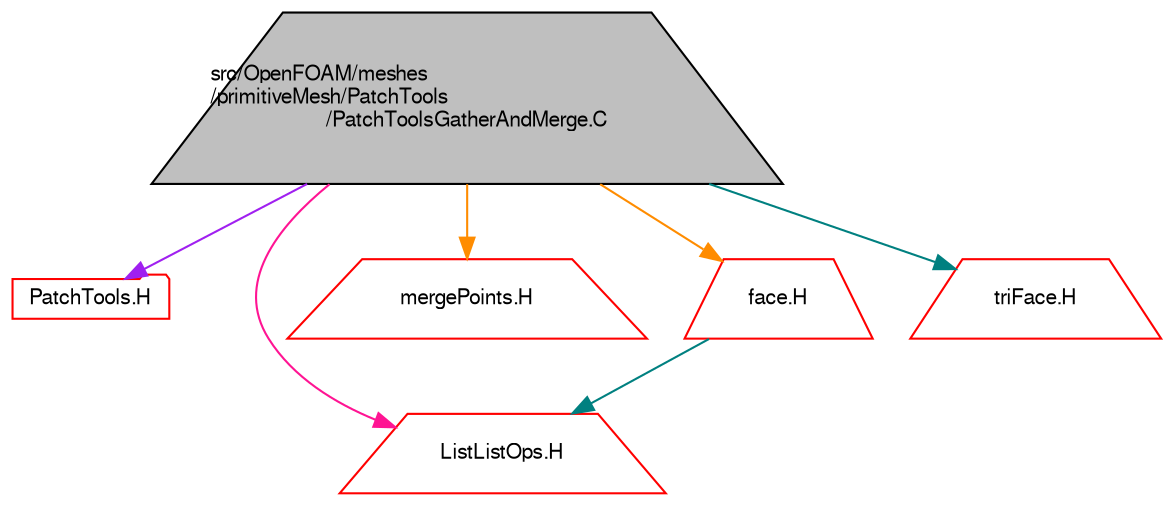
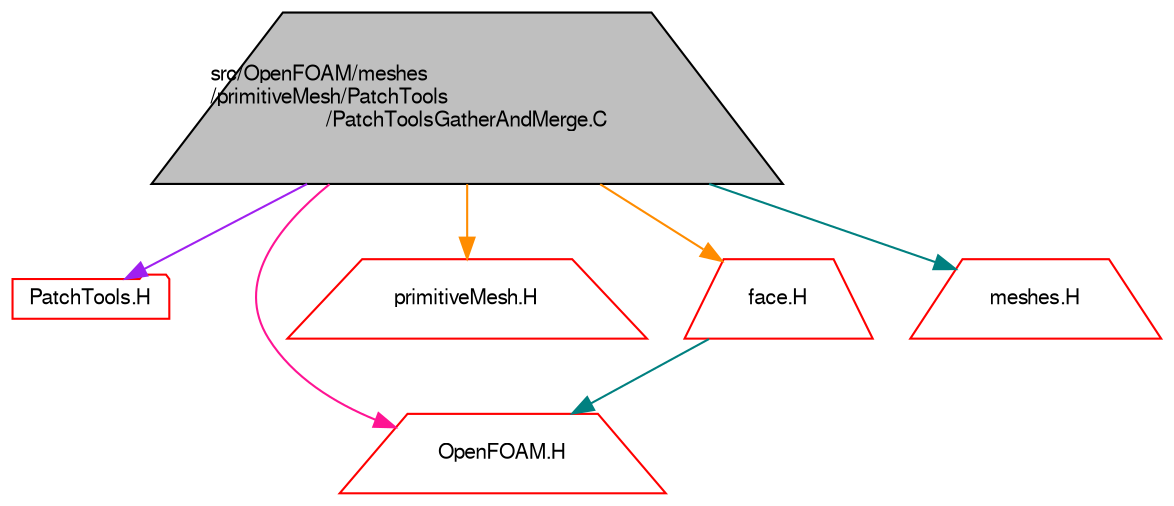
node "mergePoints.H": label "mergePoints.H" -> "primitiveMesh.H"
node "triFace.H": label "triFace.H" -> "meshes.H"
node "ListListOps.H": label "ListListOps.H" -> "OpenFOAM.H"
